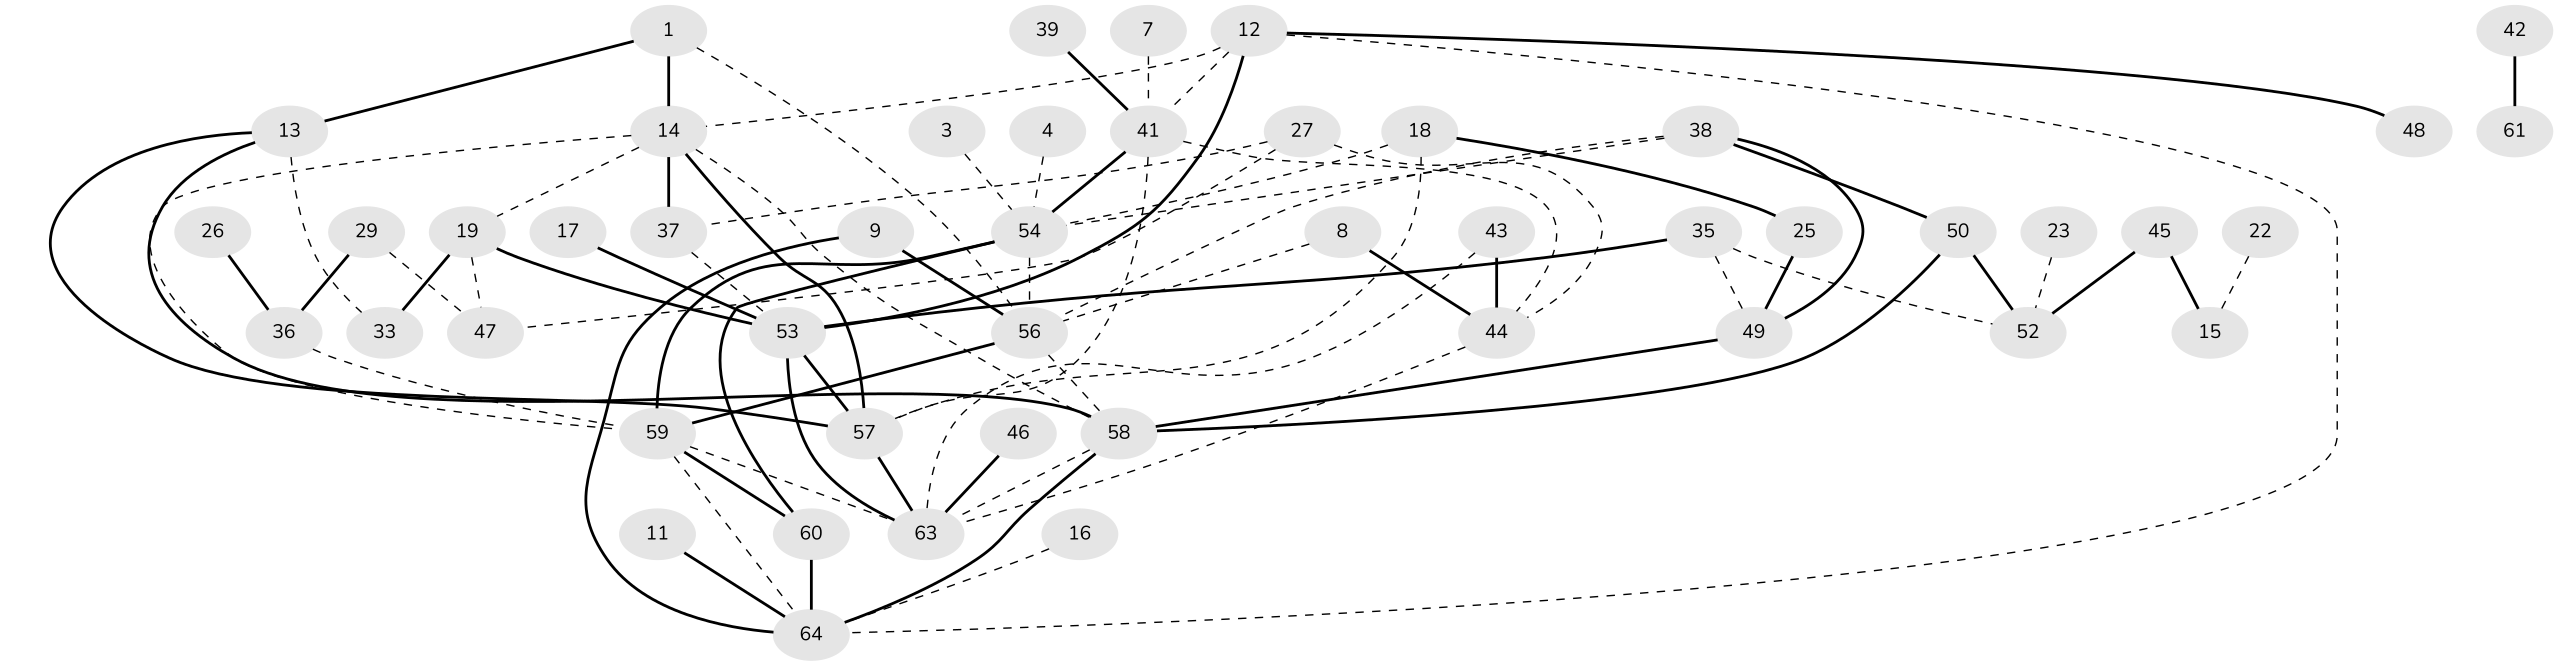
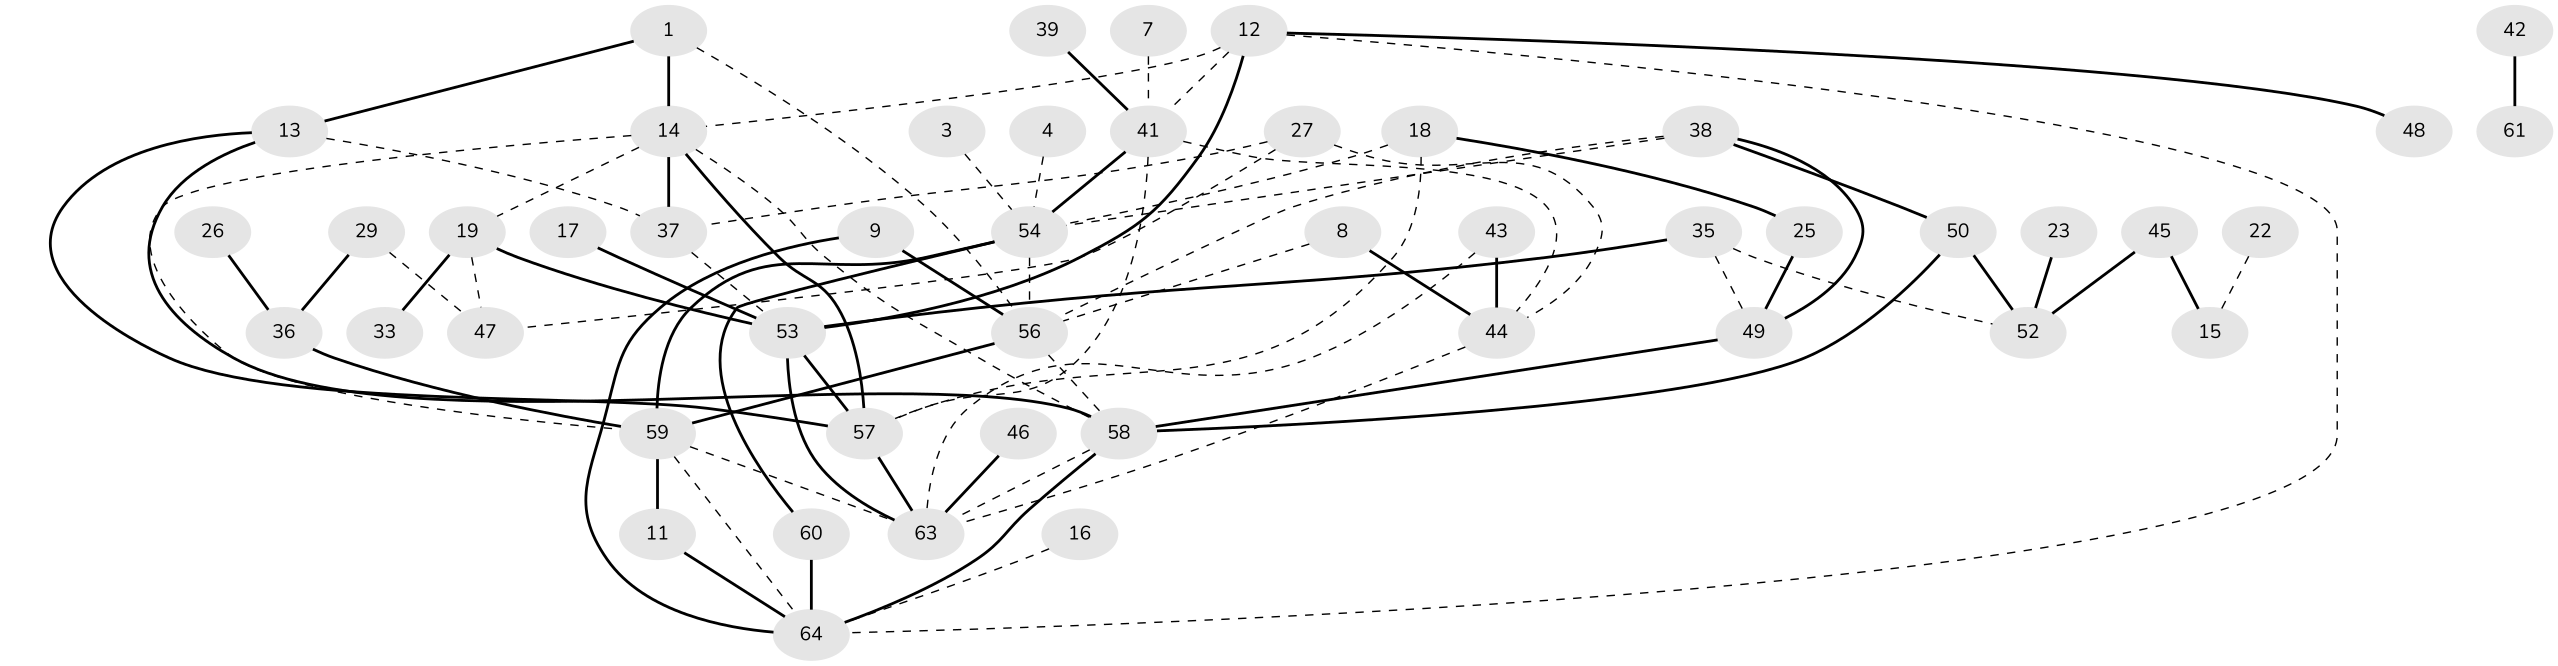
edge "13" -- "33": now "13" -- "37"
edge "23" -- "52": style dashed -> bold
edge "36" -- "59": style dashed -> bold
edge "59" -- "60": now "59" -- "11"
